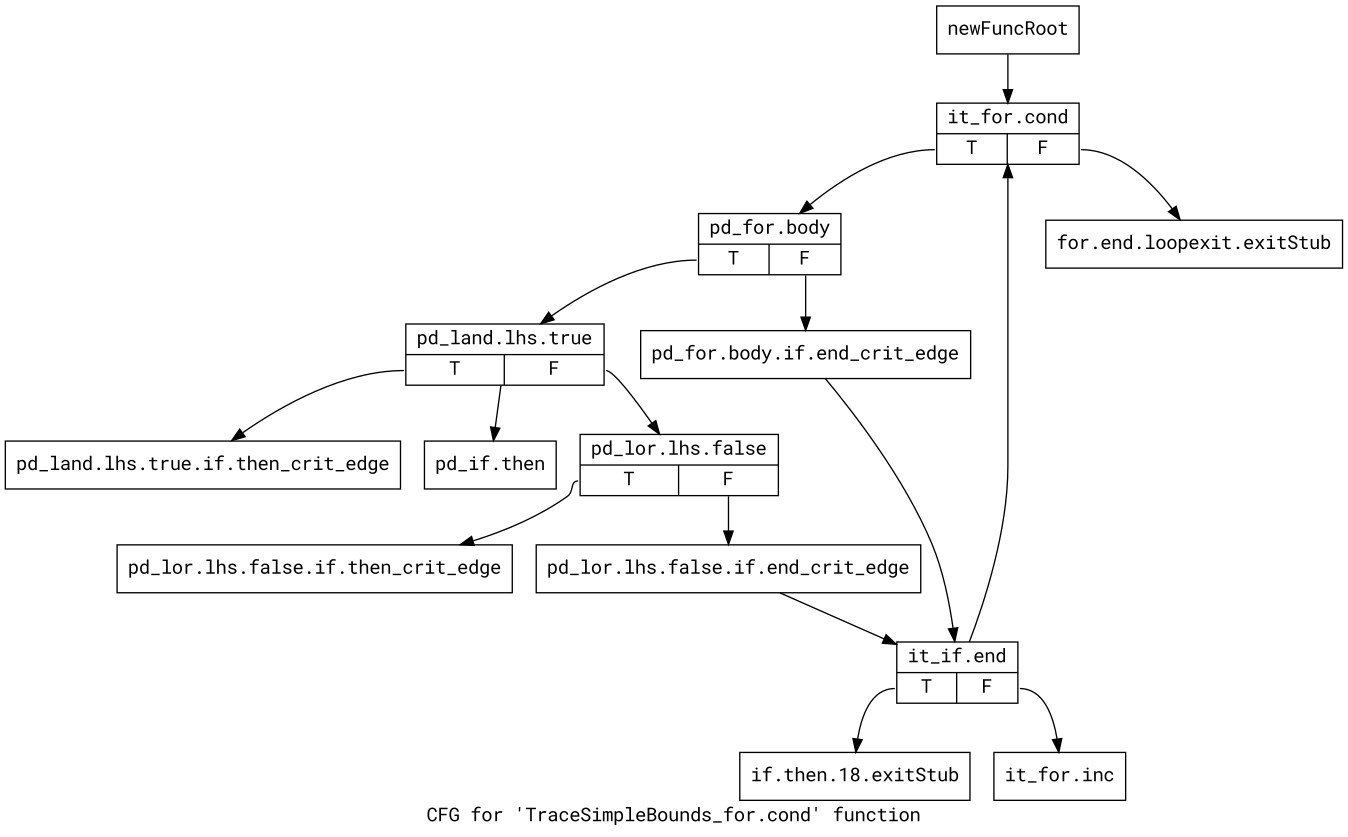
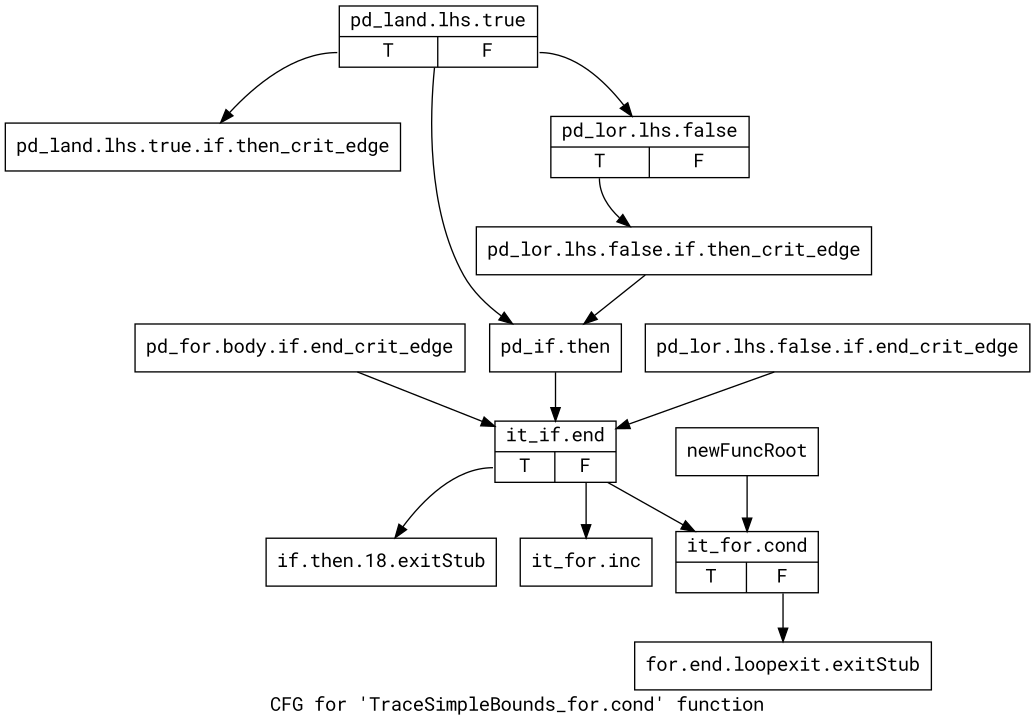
node "pd_for.body": removed
edge "pd_lor.lhs.false.if.then_crit_edge" -> "pd_if.then": added
edge "pd_if.then" -> "it_if.end": added
edge "pd_lor.lhs.false" -> "pd_lor.lhs.false.if.end_crit_edge": removed
